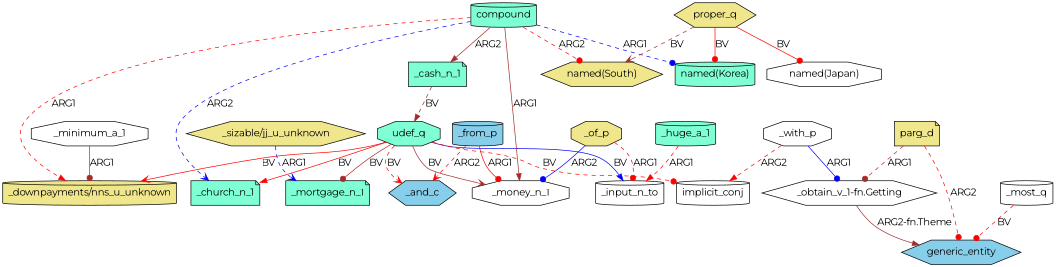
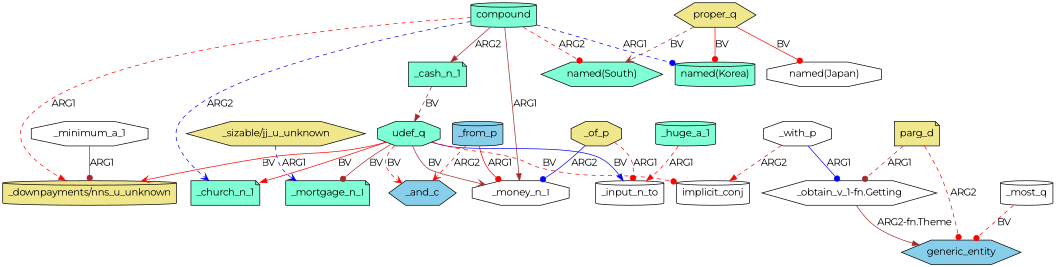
node "named(South)": fillcolor khaki -> aquamarine
